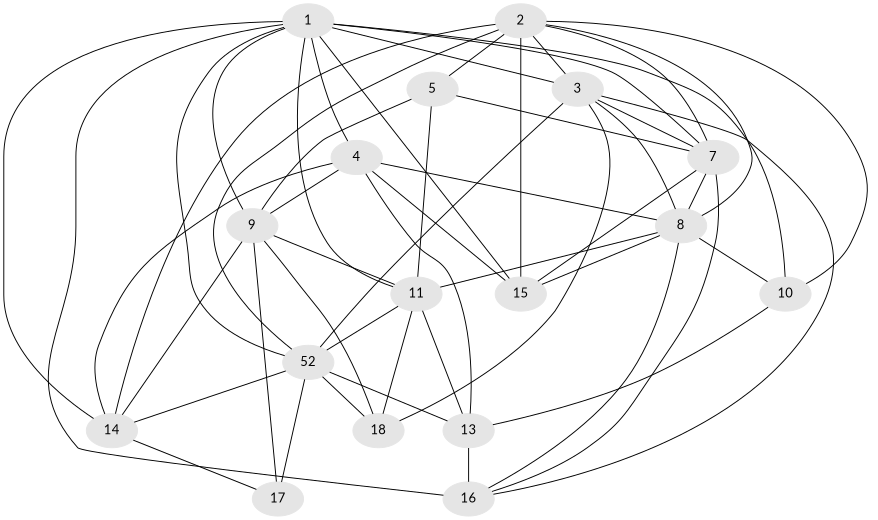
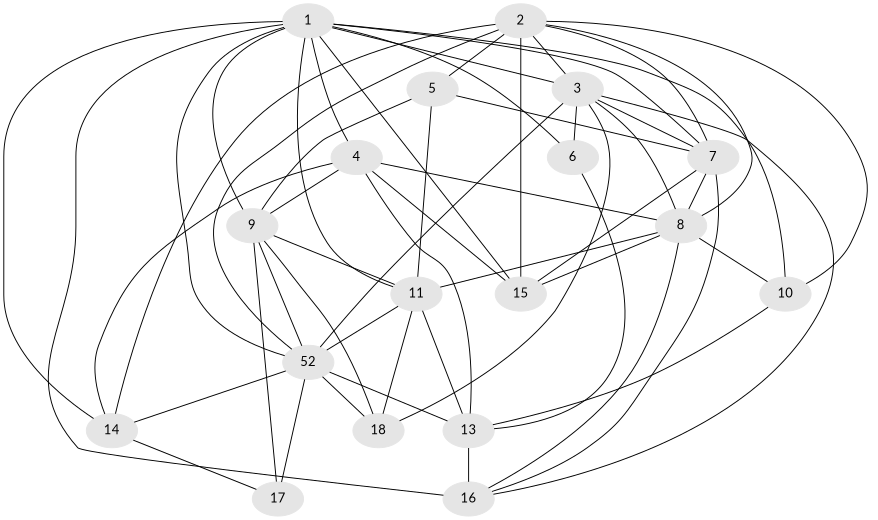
node "6": added
edge "9" -- "14": now "9" -- "52"
